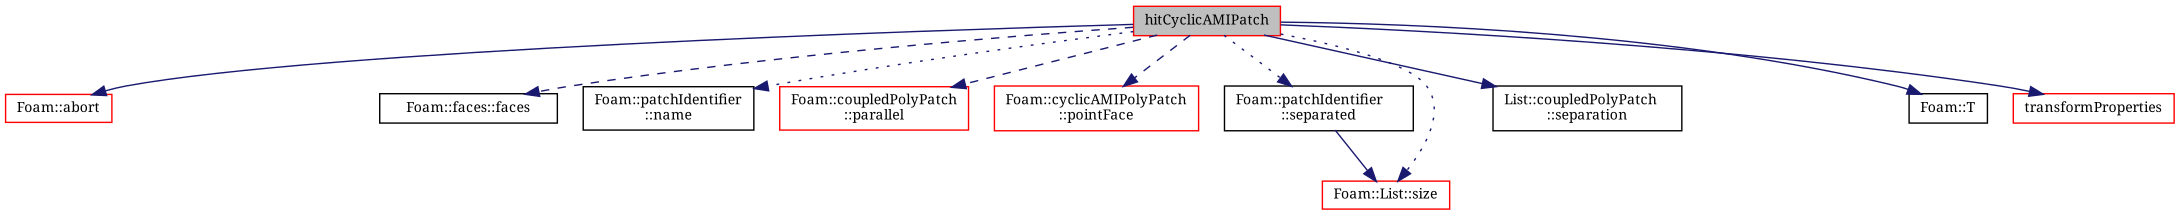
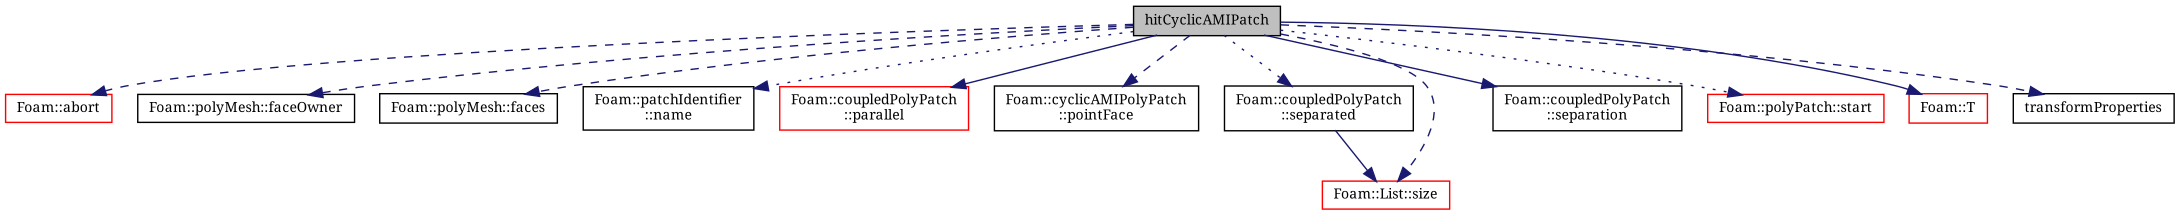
node "hitCyclicAMIPatch": color red -> black
edge "hitCyclicAMIPatch" -> "Foam::abort": style solid -> dashed
edge "hitCyclicAMIPatch" -> "Foam::coupledPolyPatch ::parallel": style dashed -> solid
edge "hitCyclicAMIPatch" -> "transformProperties": style solid -> dashed
edge "hitCyclicAMIPatch" -> "Foam::List::size": style dotted -> dashed
node "Foam::polyMesh::faceOwner": added
node "Foam::faces::faces": label "Foam::faces::faces" -> "Foam::polyMesh::faces"
node "Foam::cyclicAMIPolyPatch ::pointFace": color red -> black
node "Foam::patchIdentifier ::separated": label "Foam::patchIdentifier ::separated" -> "Foam::coupledPolyPatch ::separated"
node "List::coupledPolyPatch ::separation": label "List::coupledPolyPatch ::separation" -> "Foam::coupledPolyPatch ::separation"
node "Foam::polyPatch::start": added
node "Foam::T": color black -> red
node "transformProperties": color red -> black
